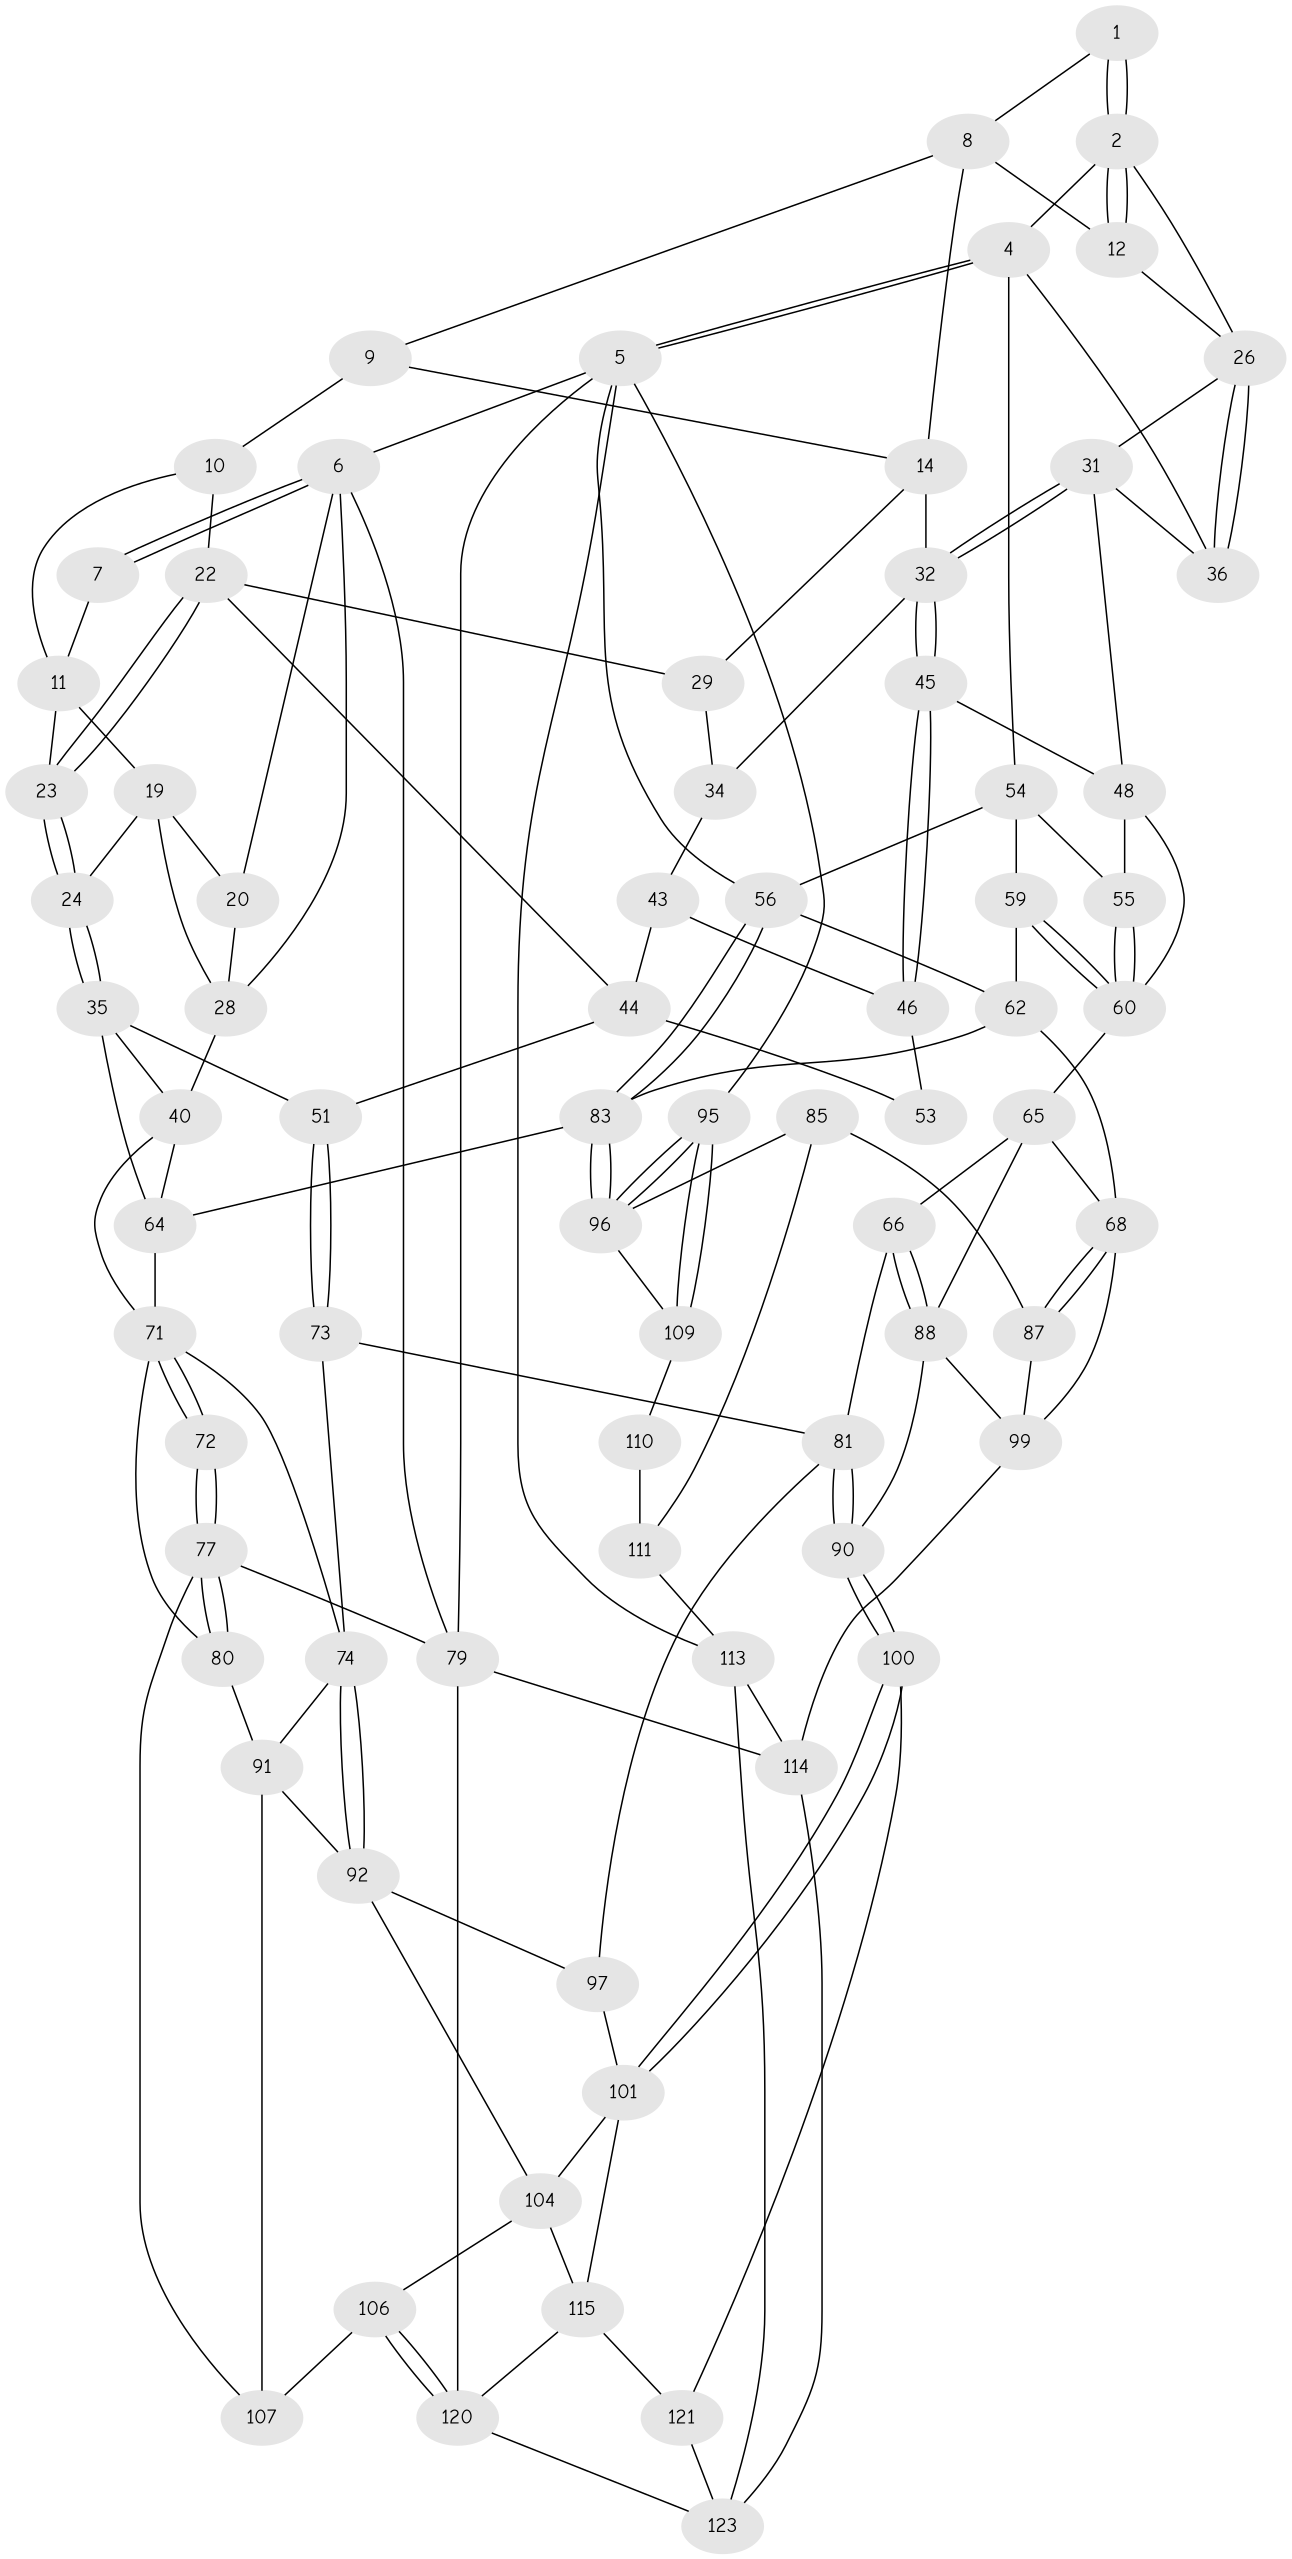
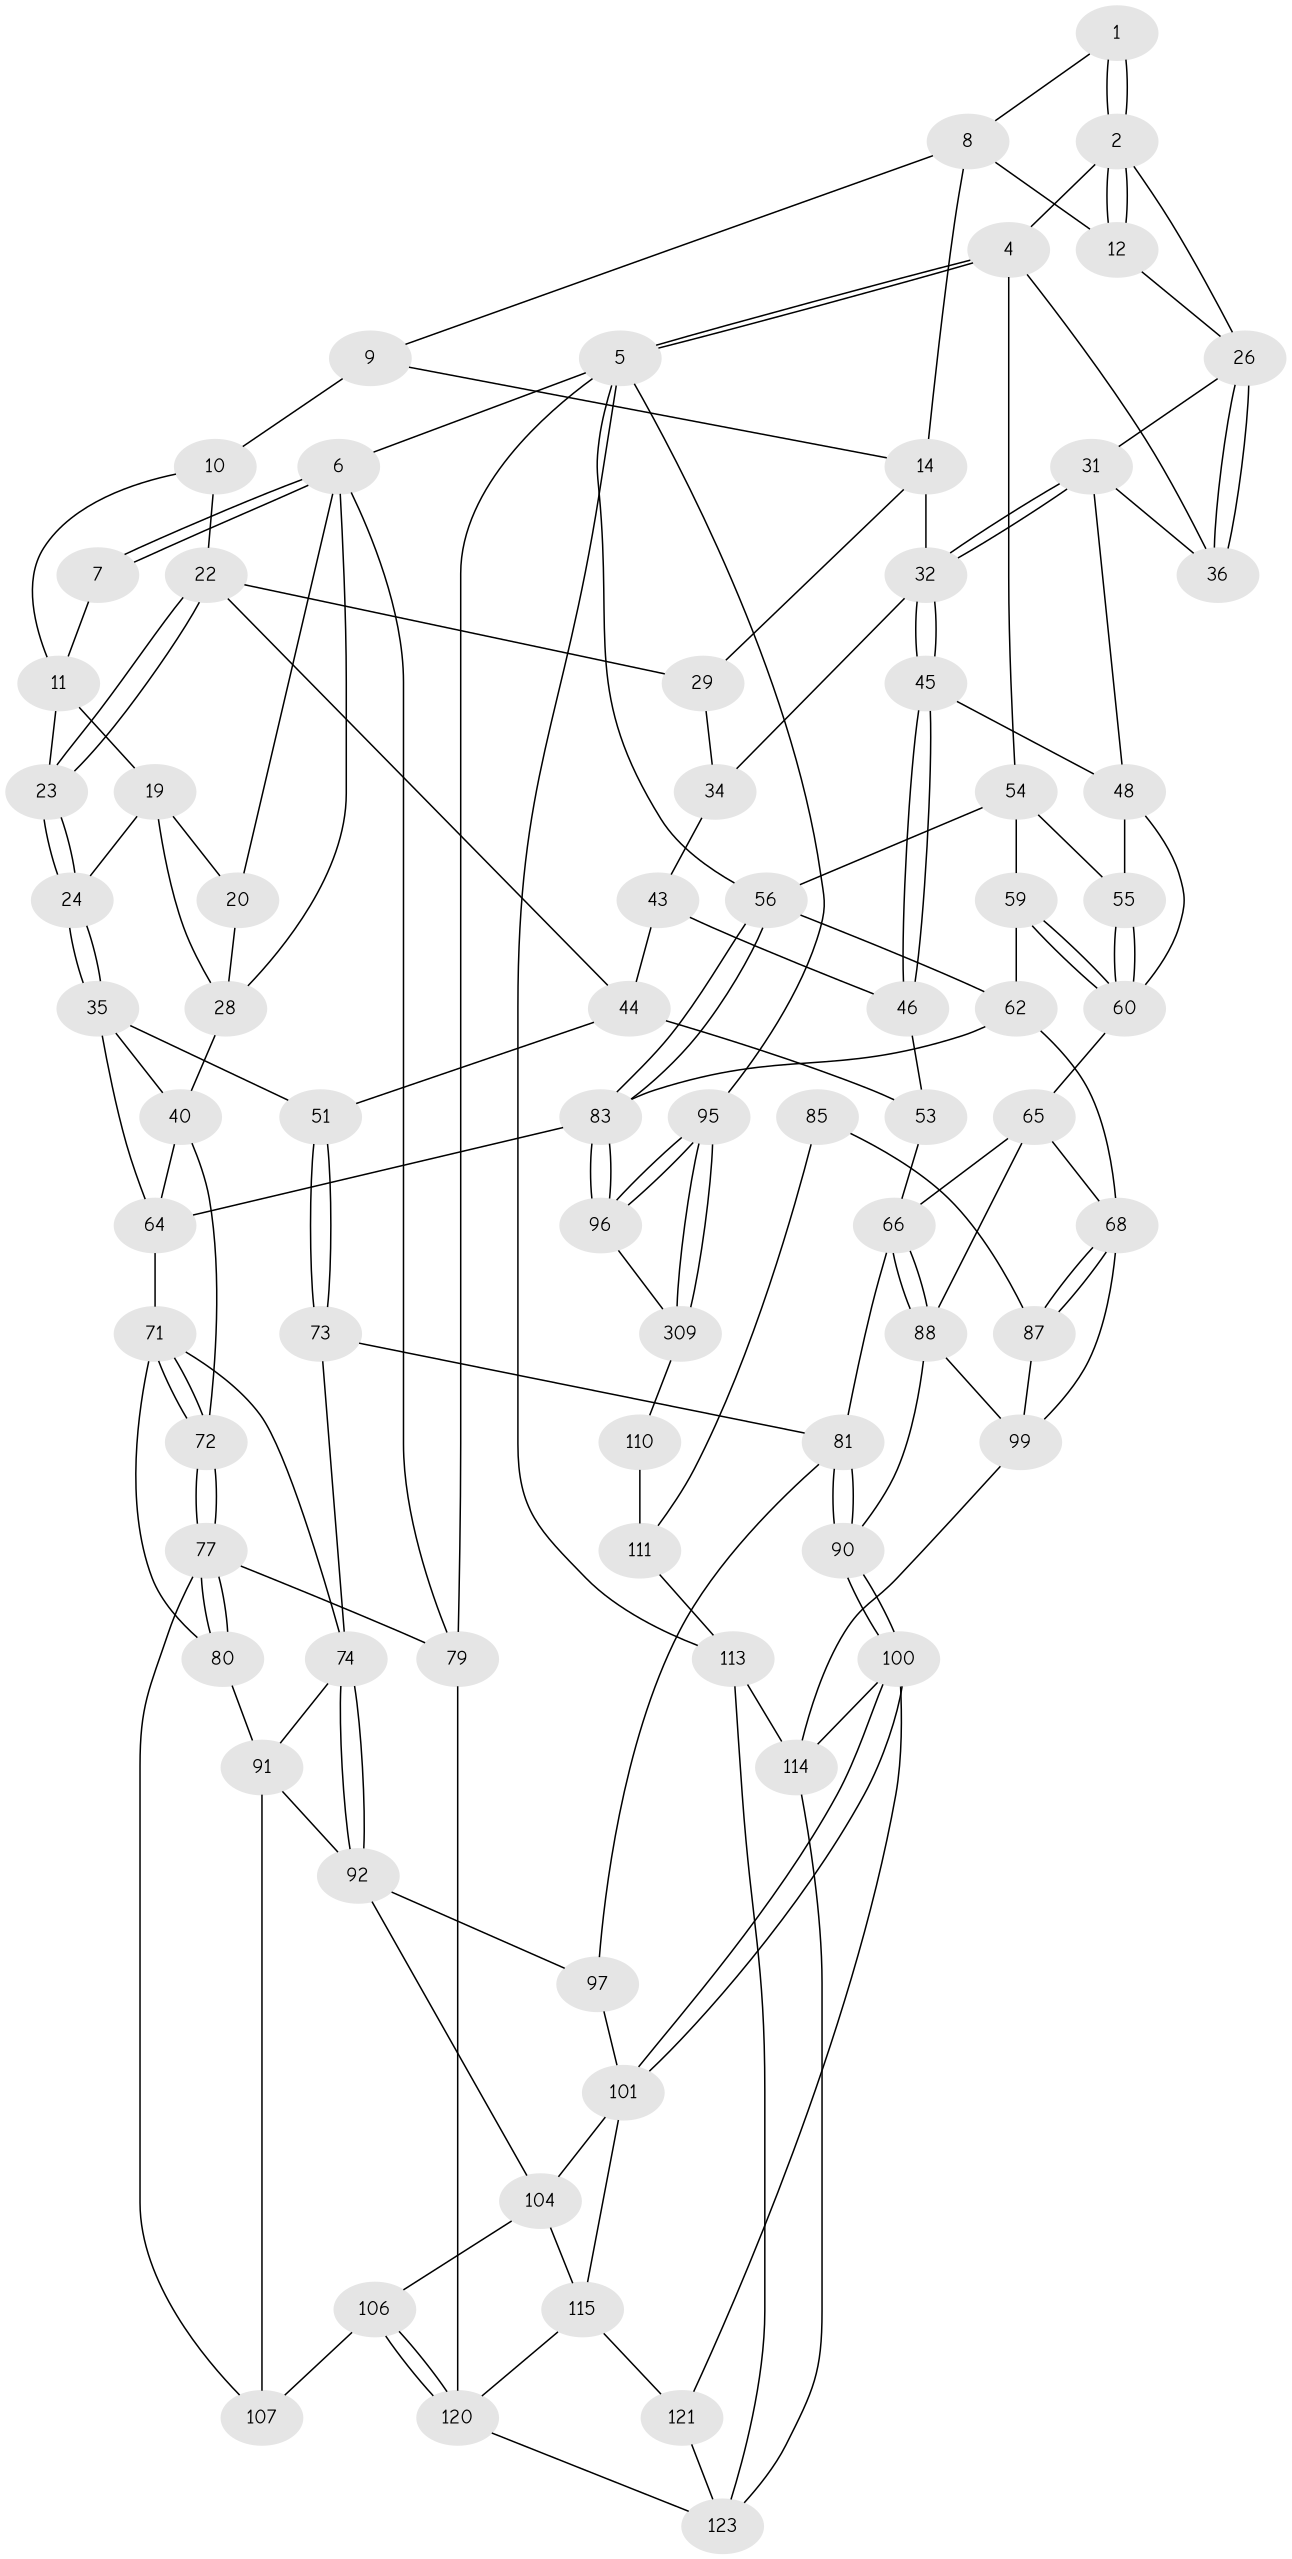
edge "85" -- "96": removed
edge "53" -- "66": added
edge "40" -- "71": now "40" -- "72"
node "109": label "109" -> "309"
edge "79" -- "114": now "100" -- "114"
